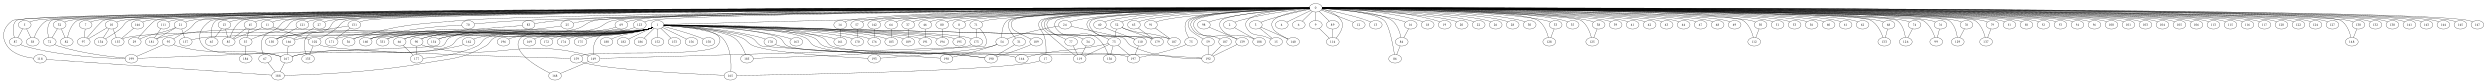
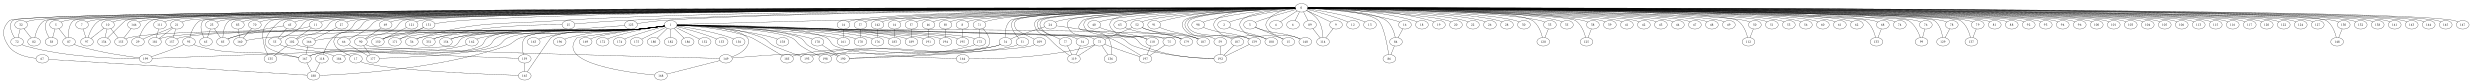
edge "1" -- "66": now "1" -- "184"
node "126": removed
